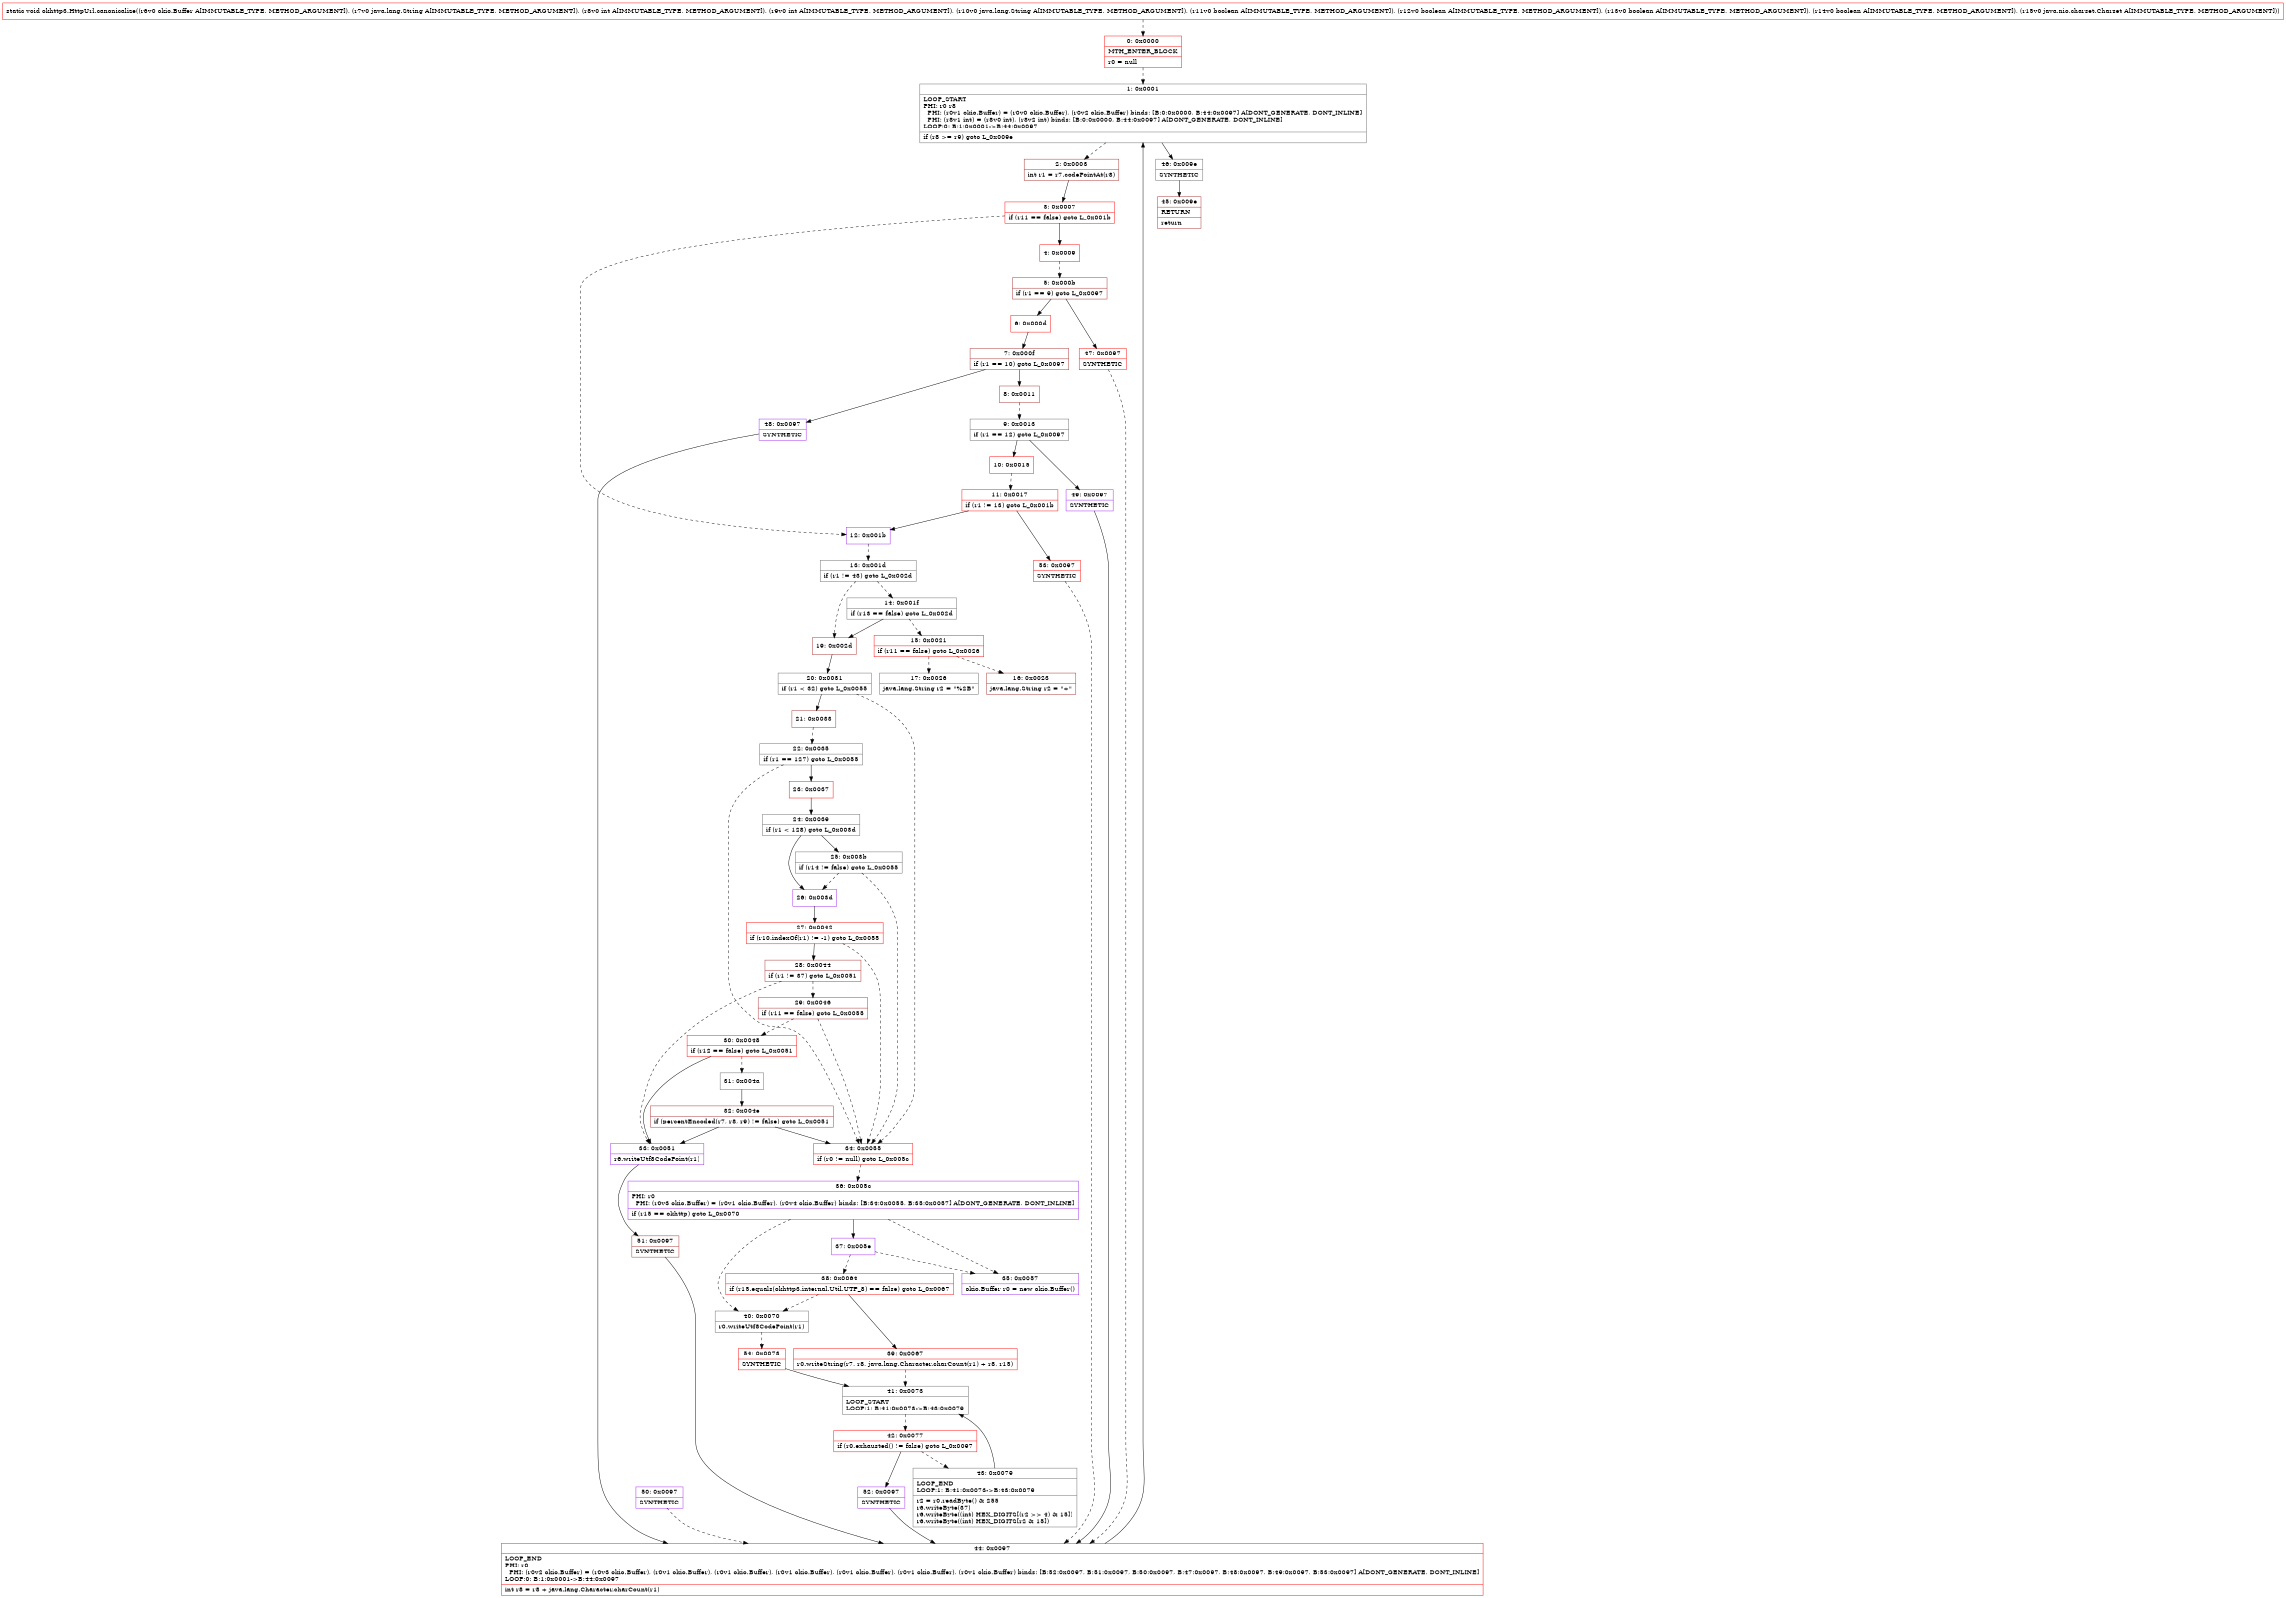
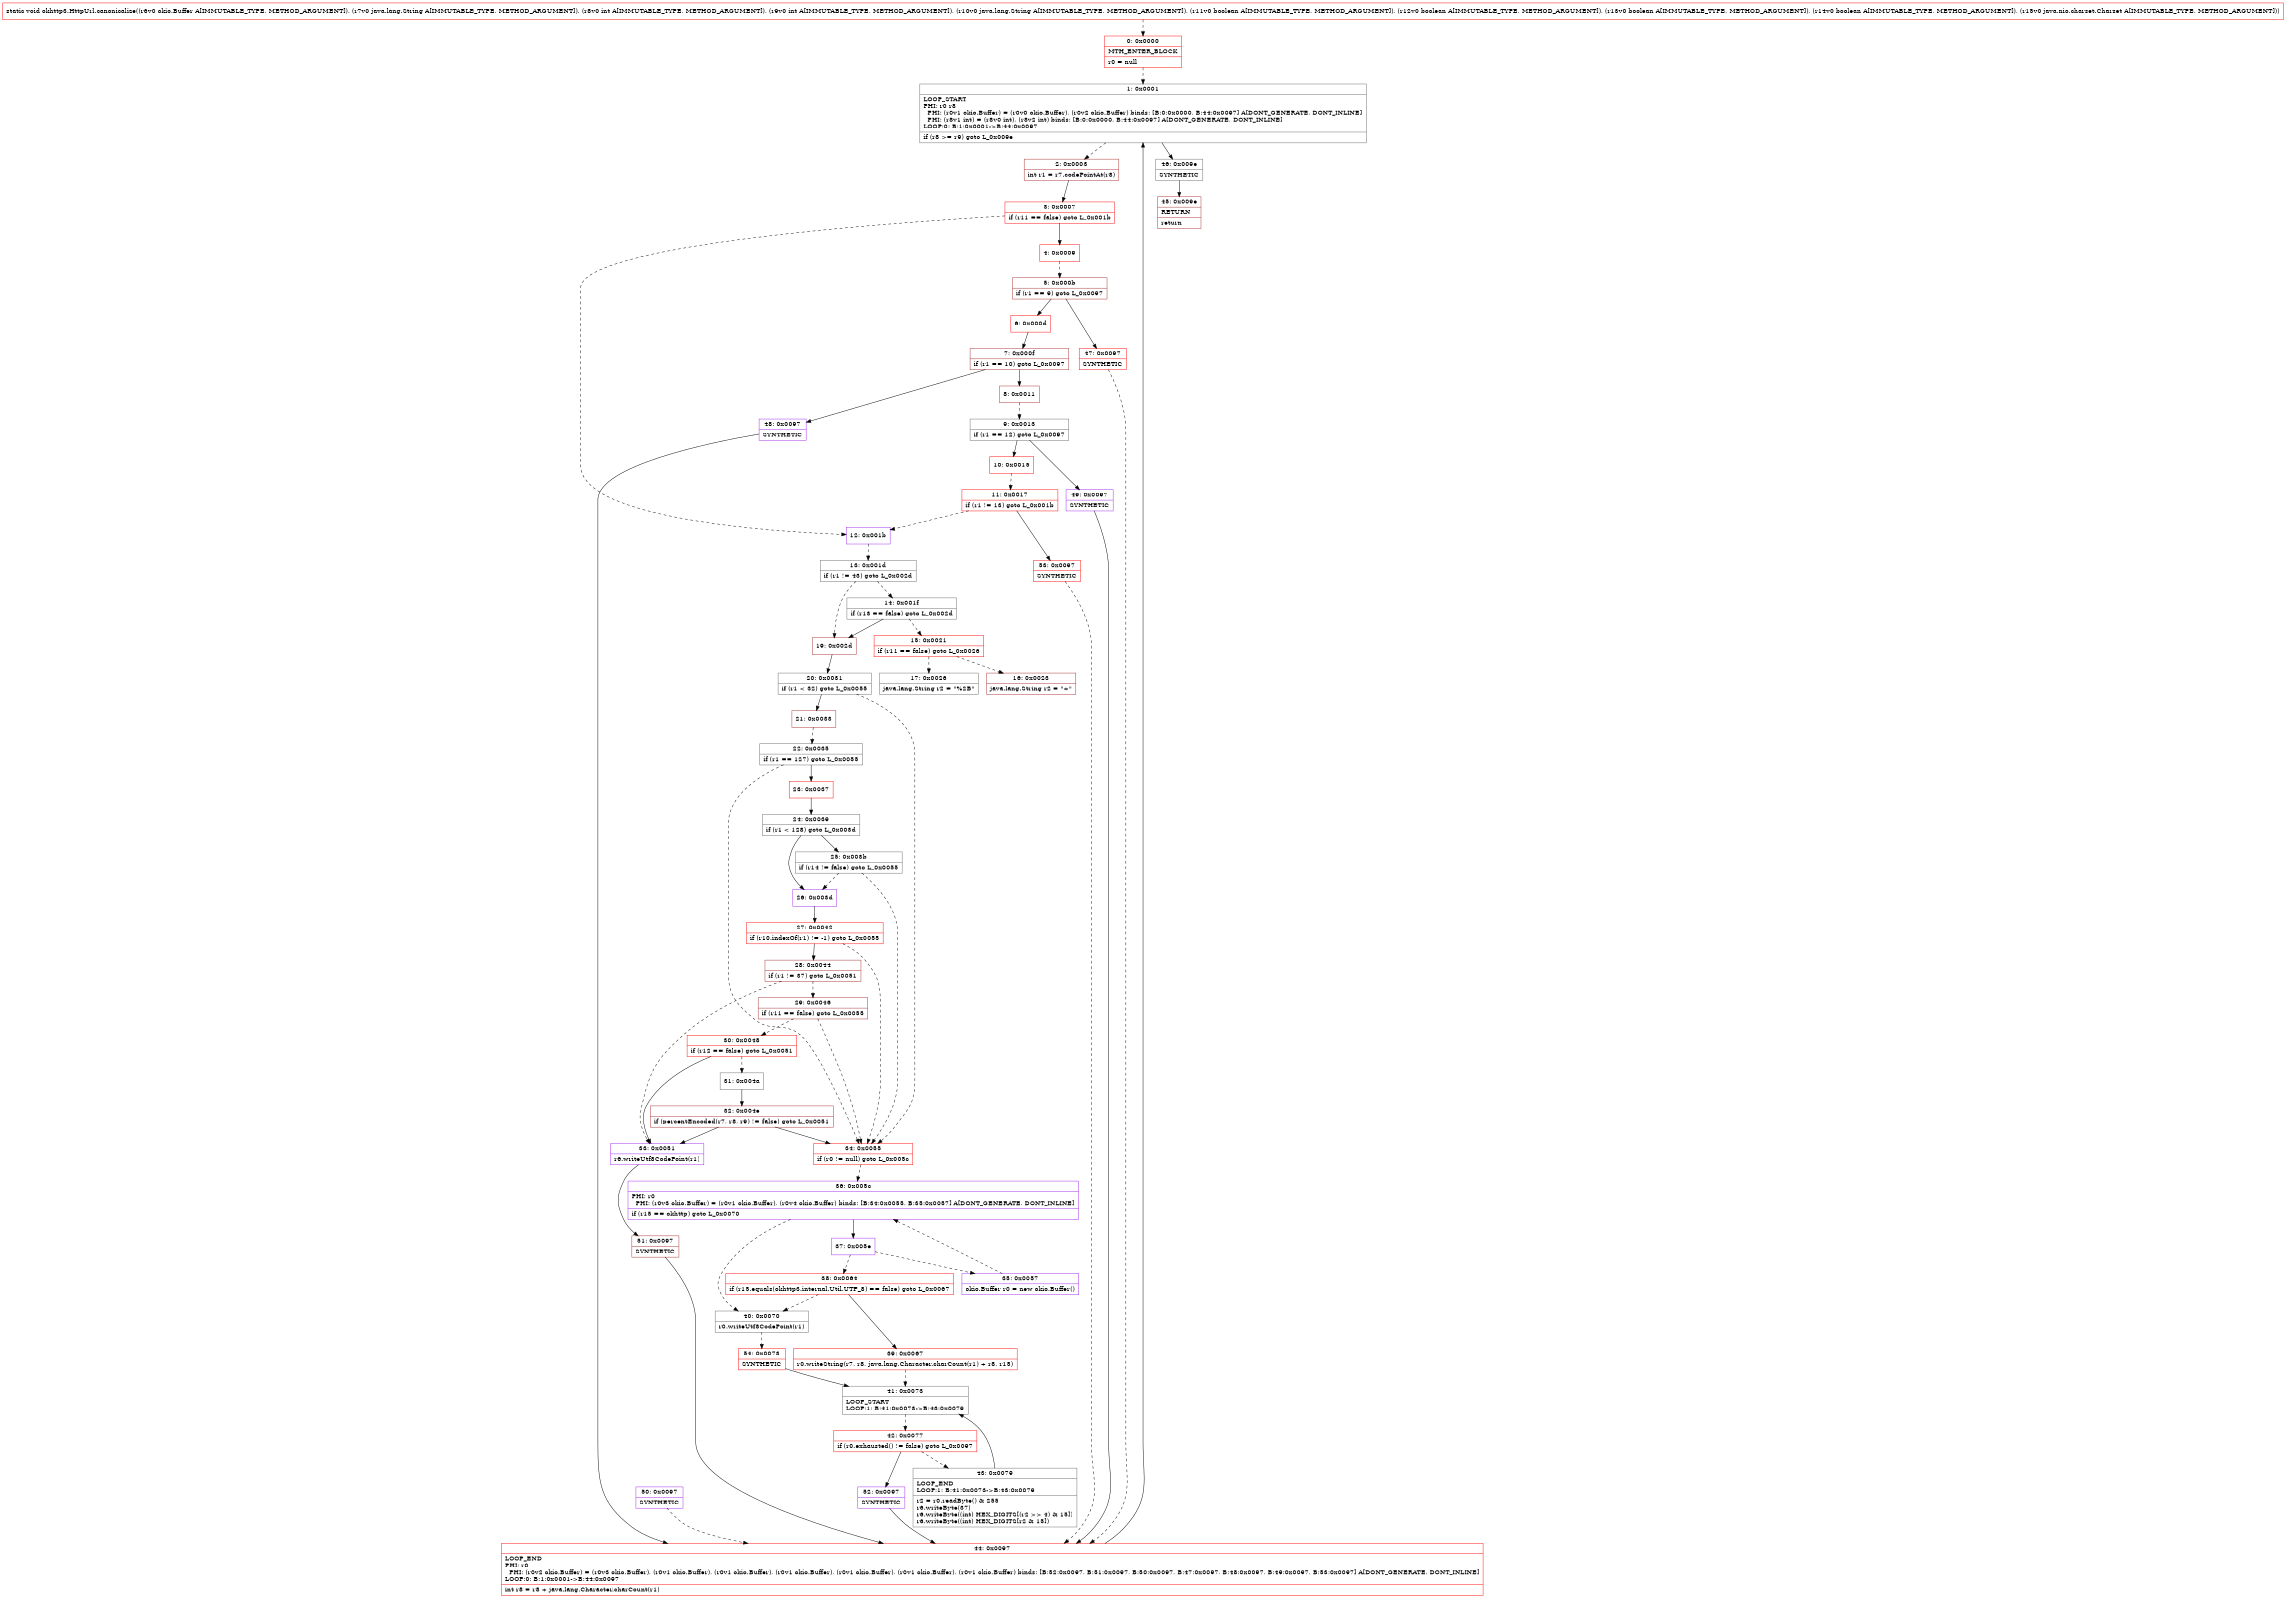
edge "11: 0x0017" -> "12: 0x001b": style solid -> dashed
edge "36: 0x005c" -> "35: 0x0057": reversed
